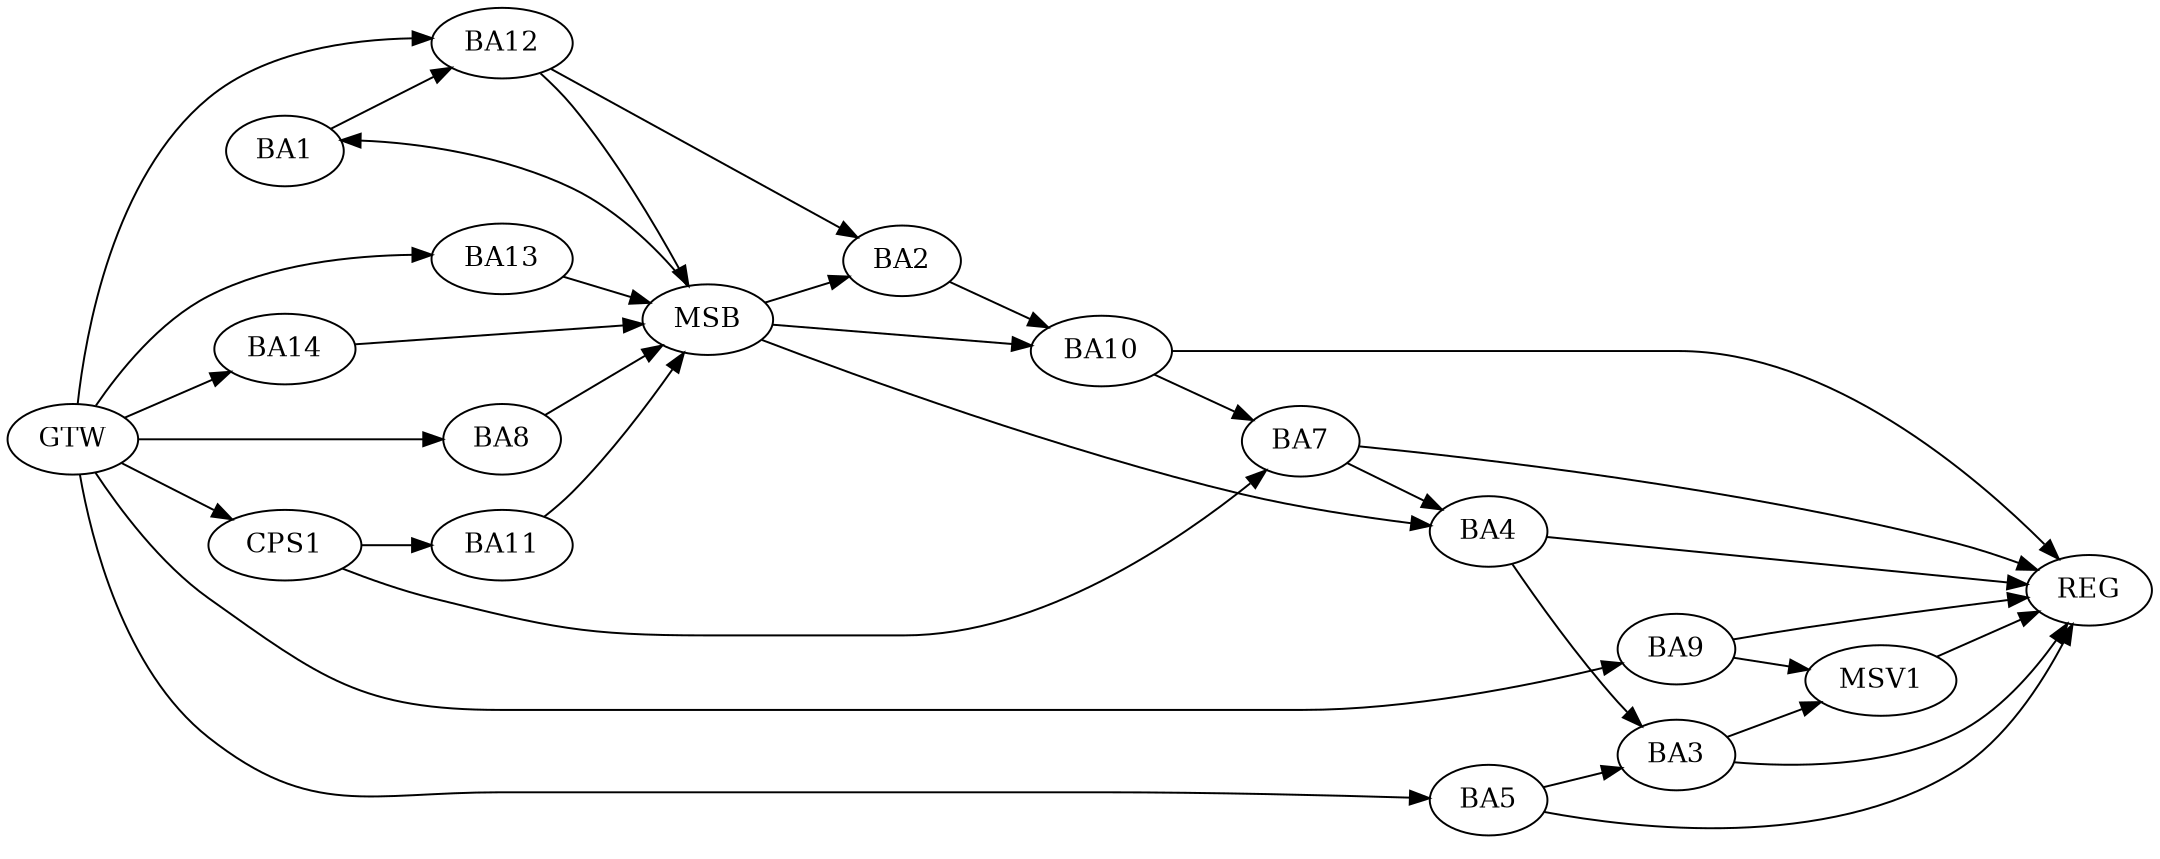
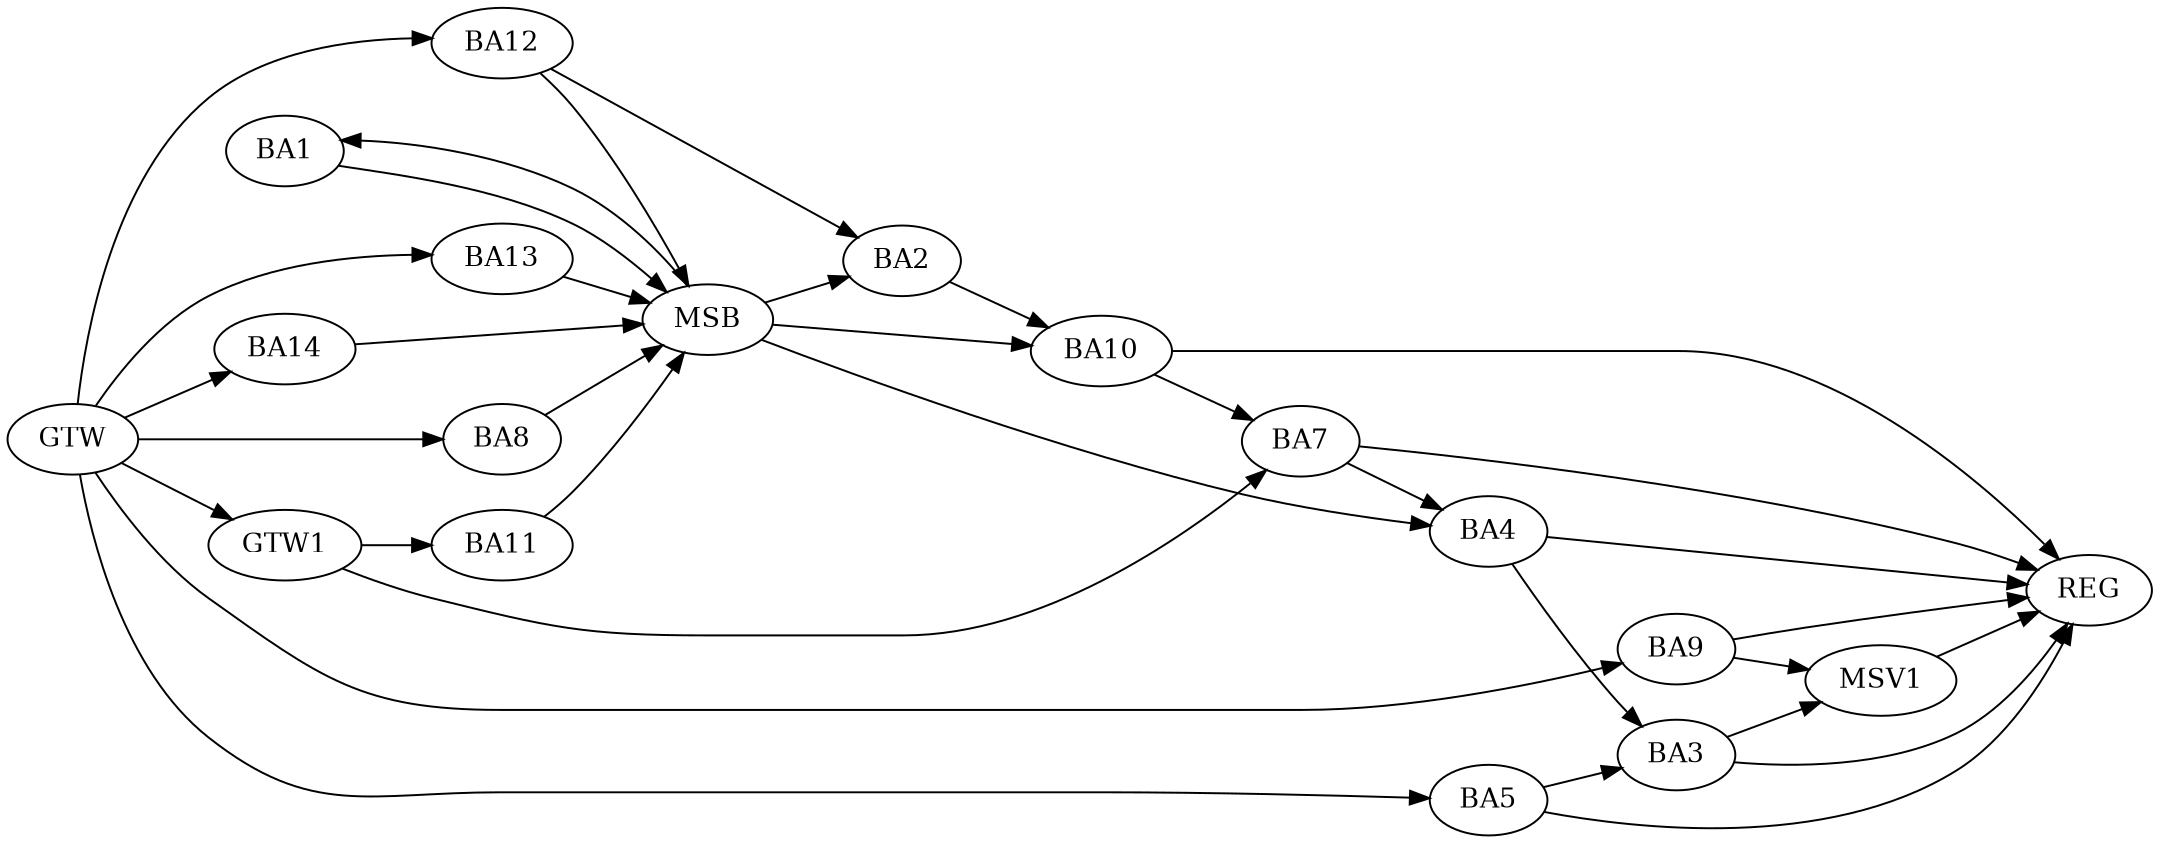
edge "BA1" -> "BA12": now "BA1" -> "MSB"
node "CPS1": label "CPS1" -> "GTW1"
